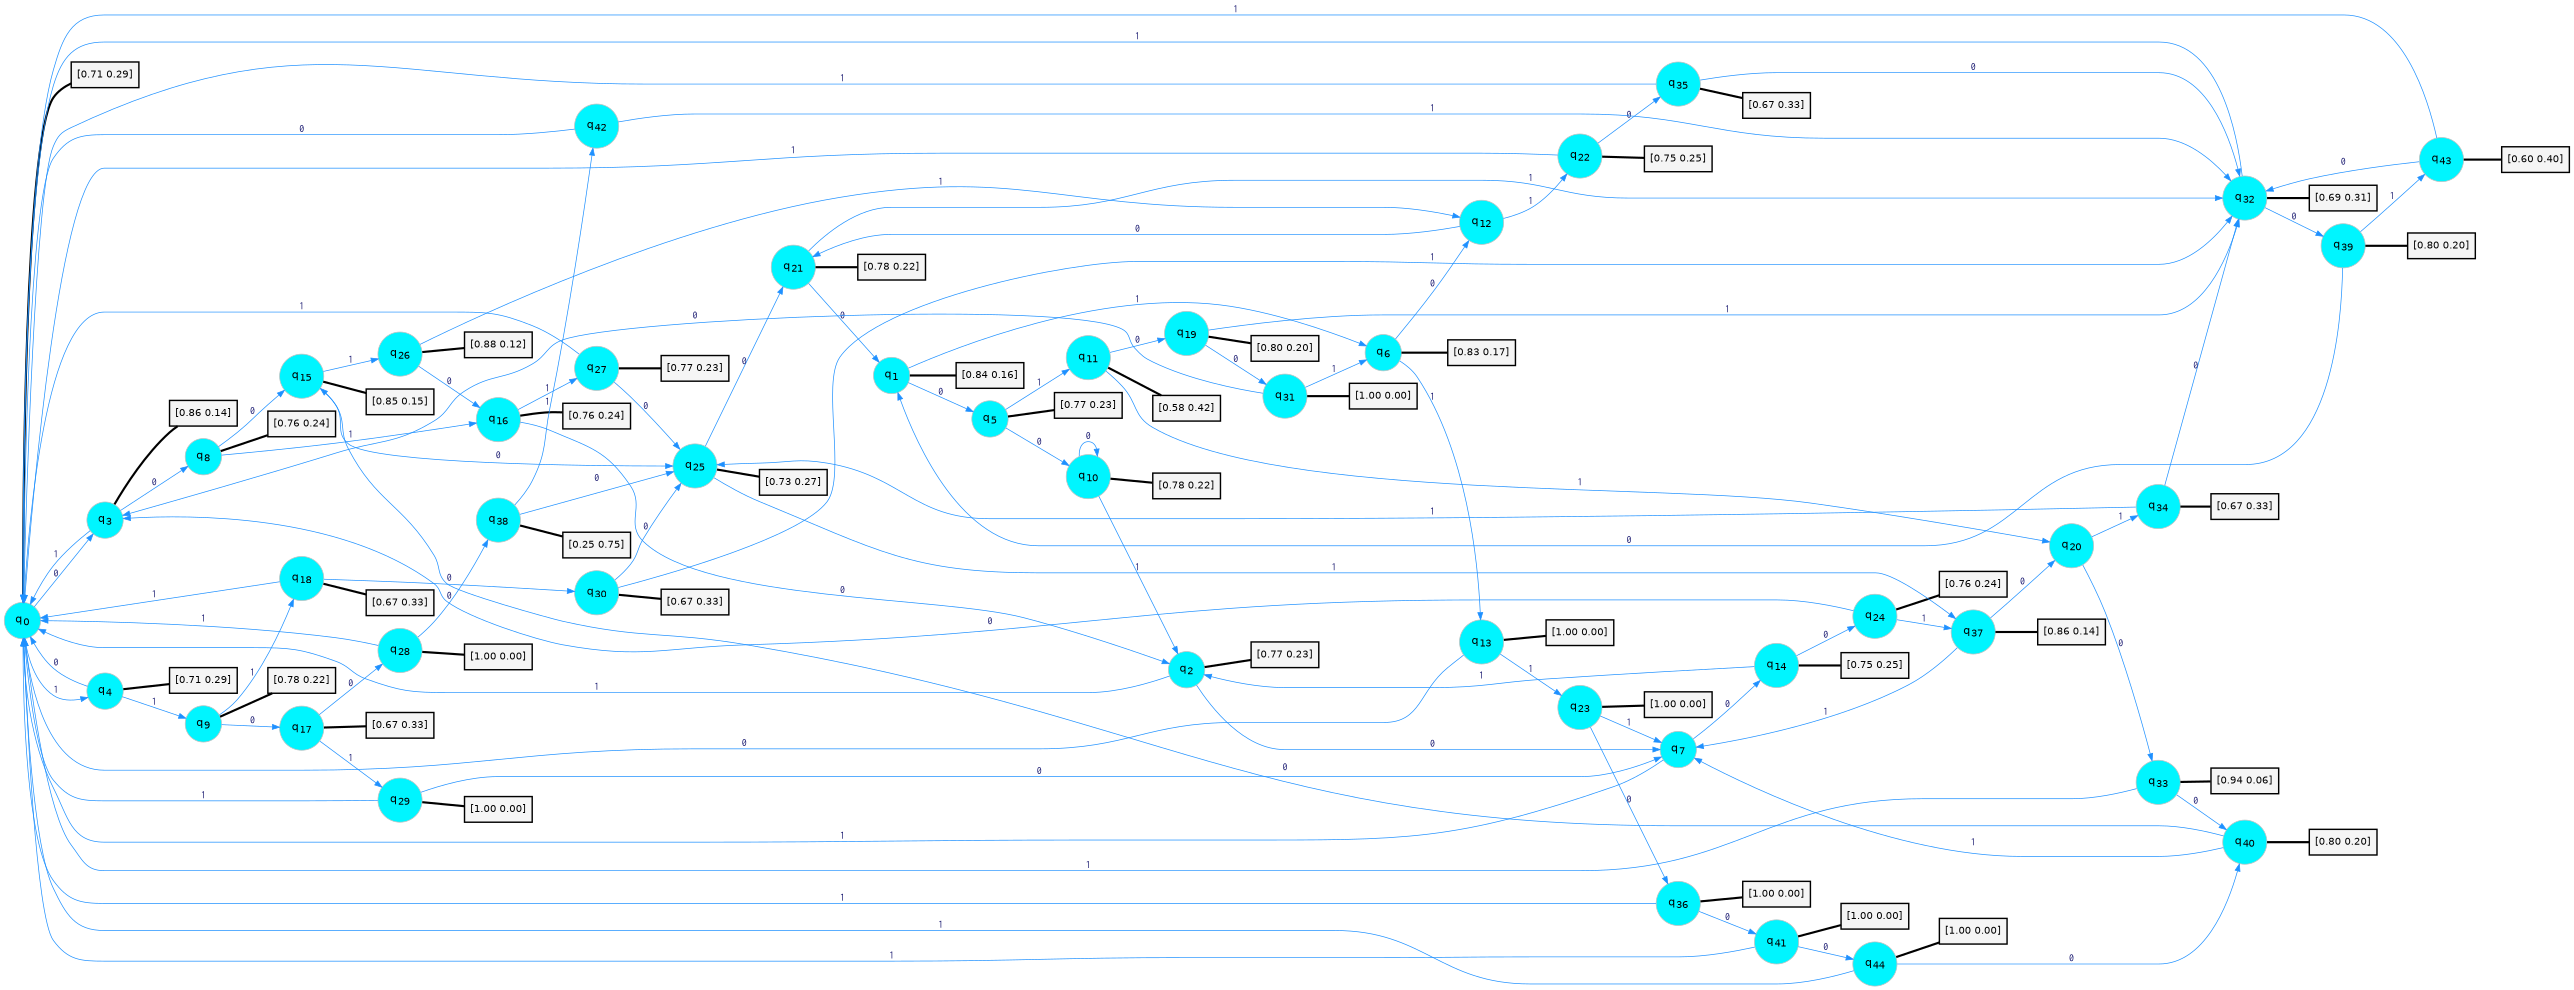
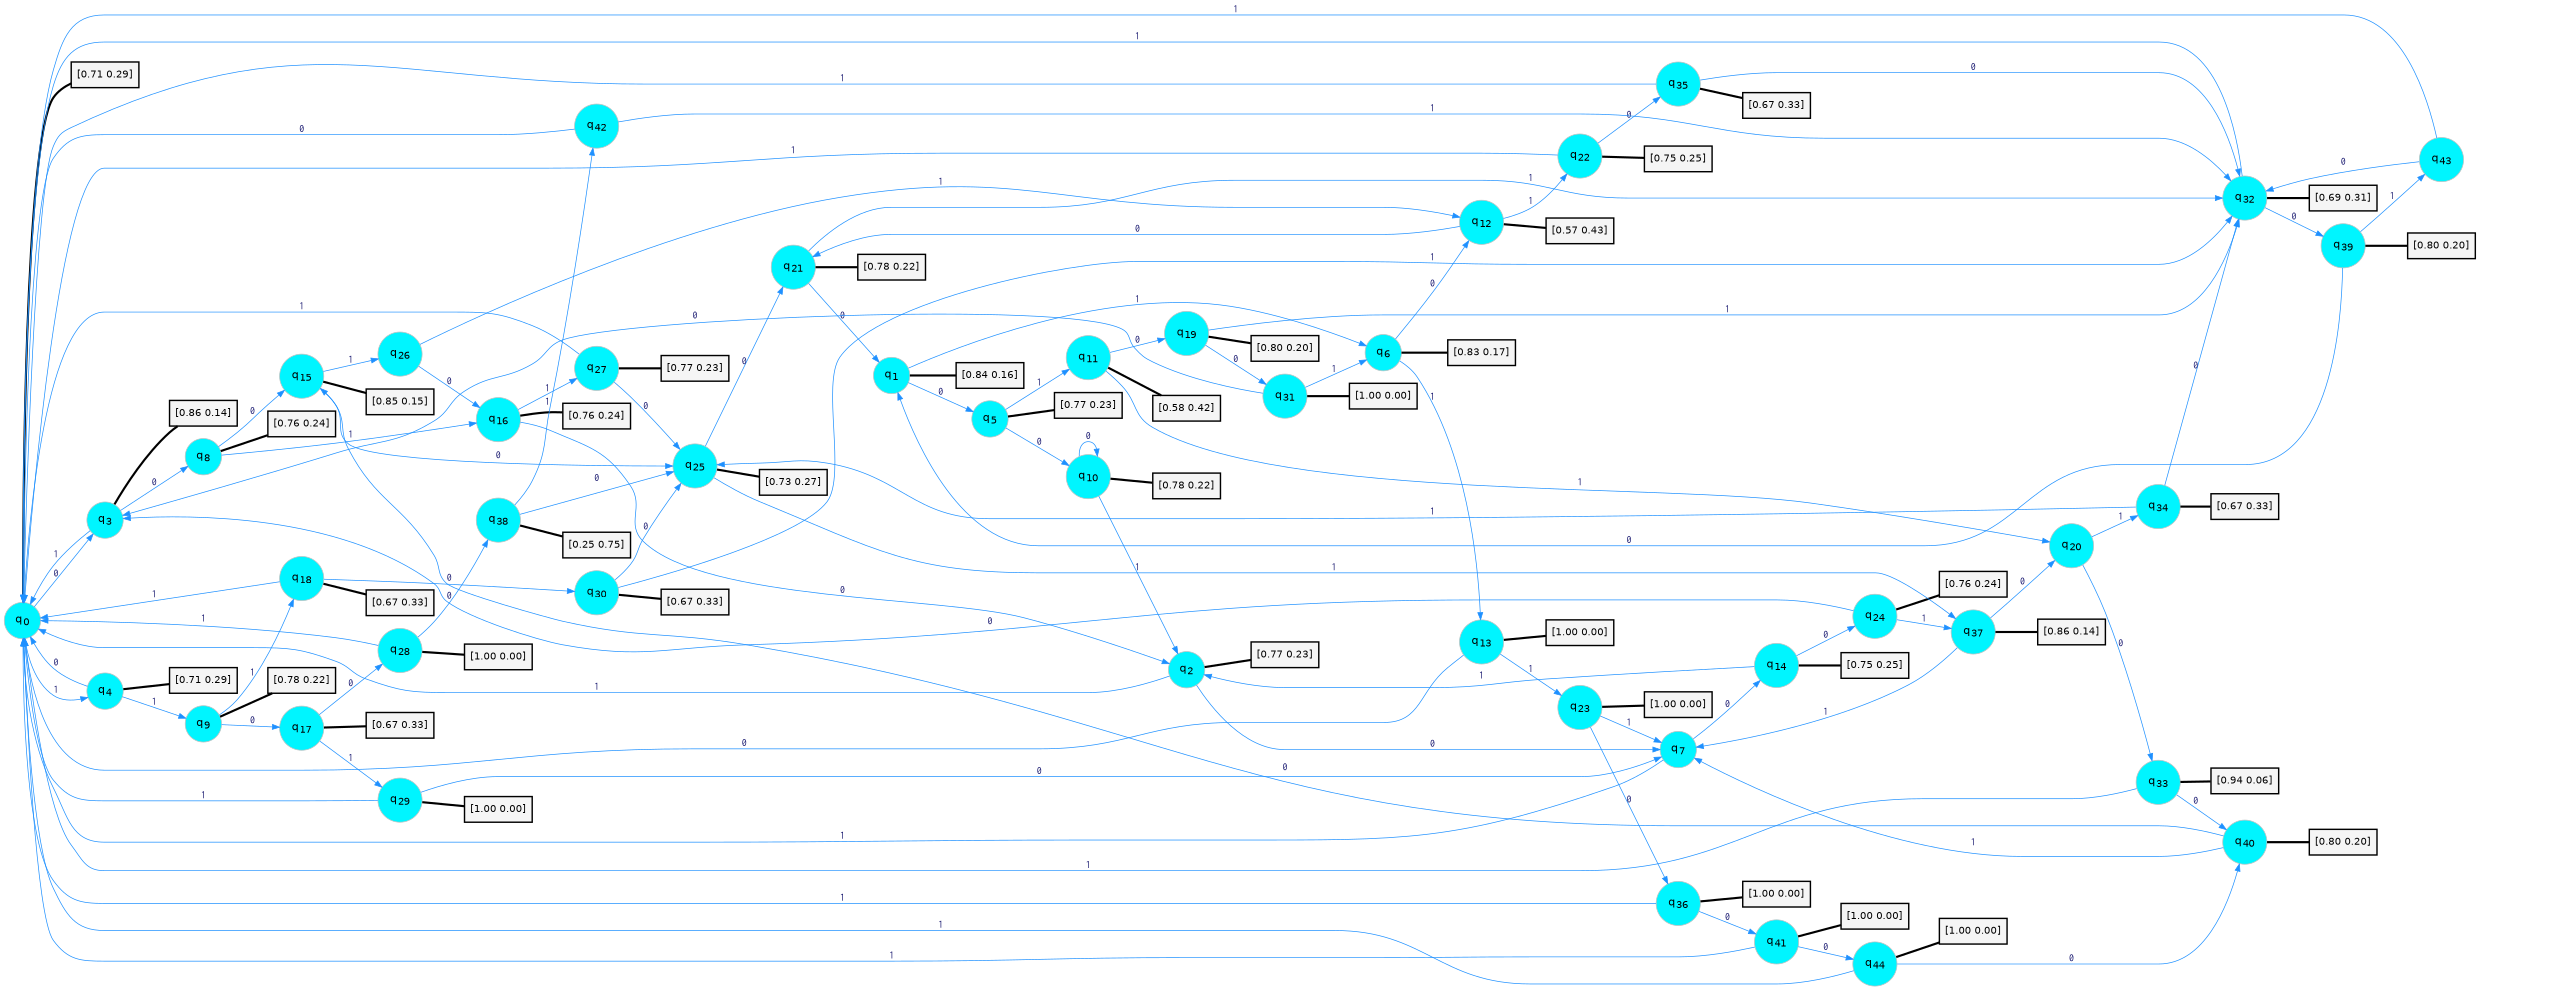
node "[0.60 0.40]": removed
node "[0.57 0.43]": added
node "[0.88 0.12]": removed
